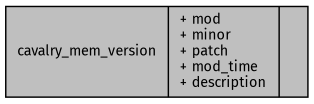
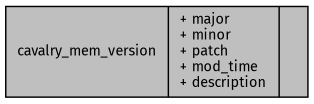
node "cavalry_mem_version": text "+ mod" -> "+ major"
